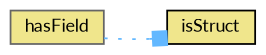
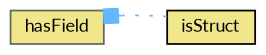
edge "hasField" -> "isStruct": reversed
